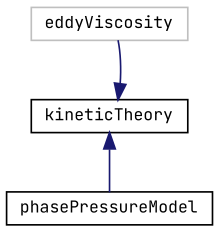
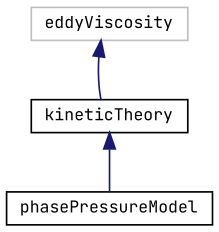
edge "eddyViscosity" -> "kineticTheory": reversed
